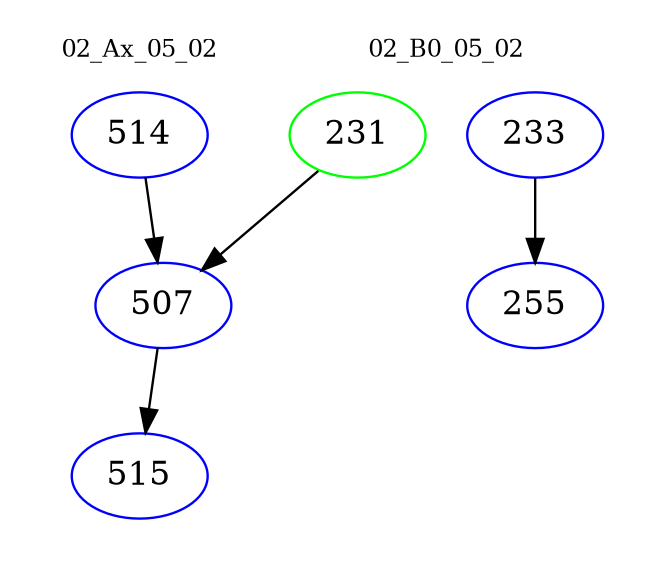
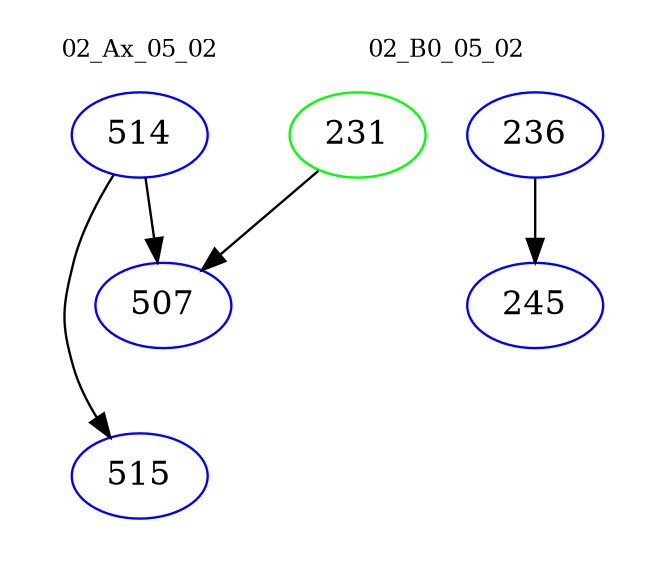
node "233": label "233" -> "236"
node "255": label "255" -> "245"
edge "507" -> "515": now "514" -> "515"
